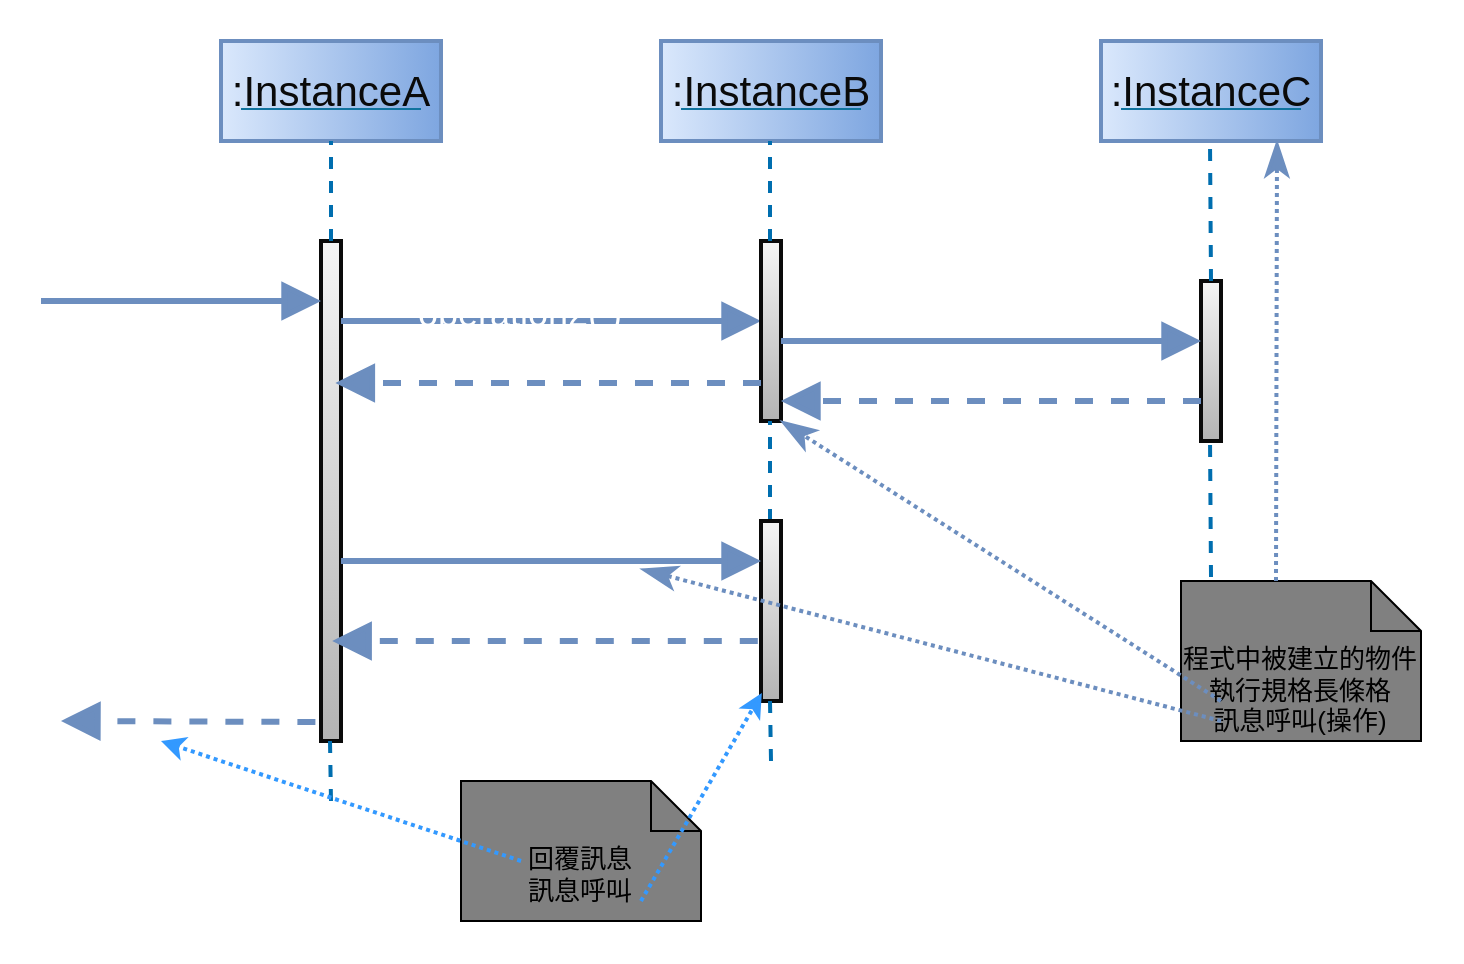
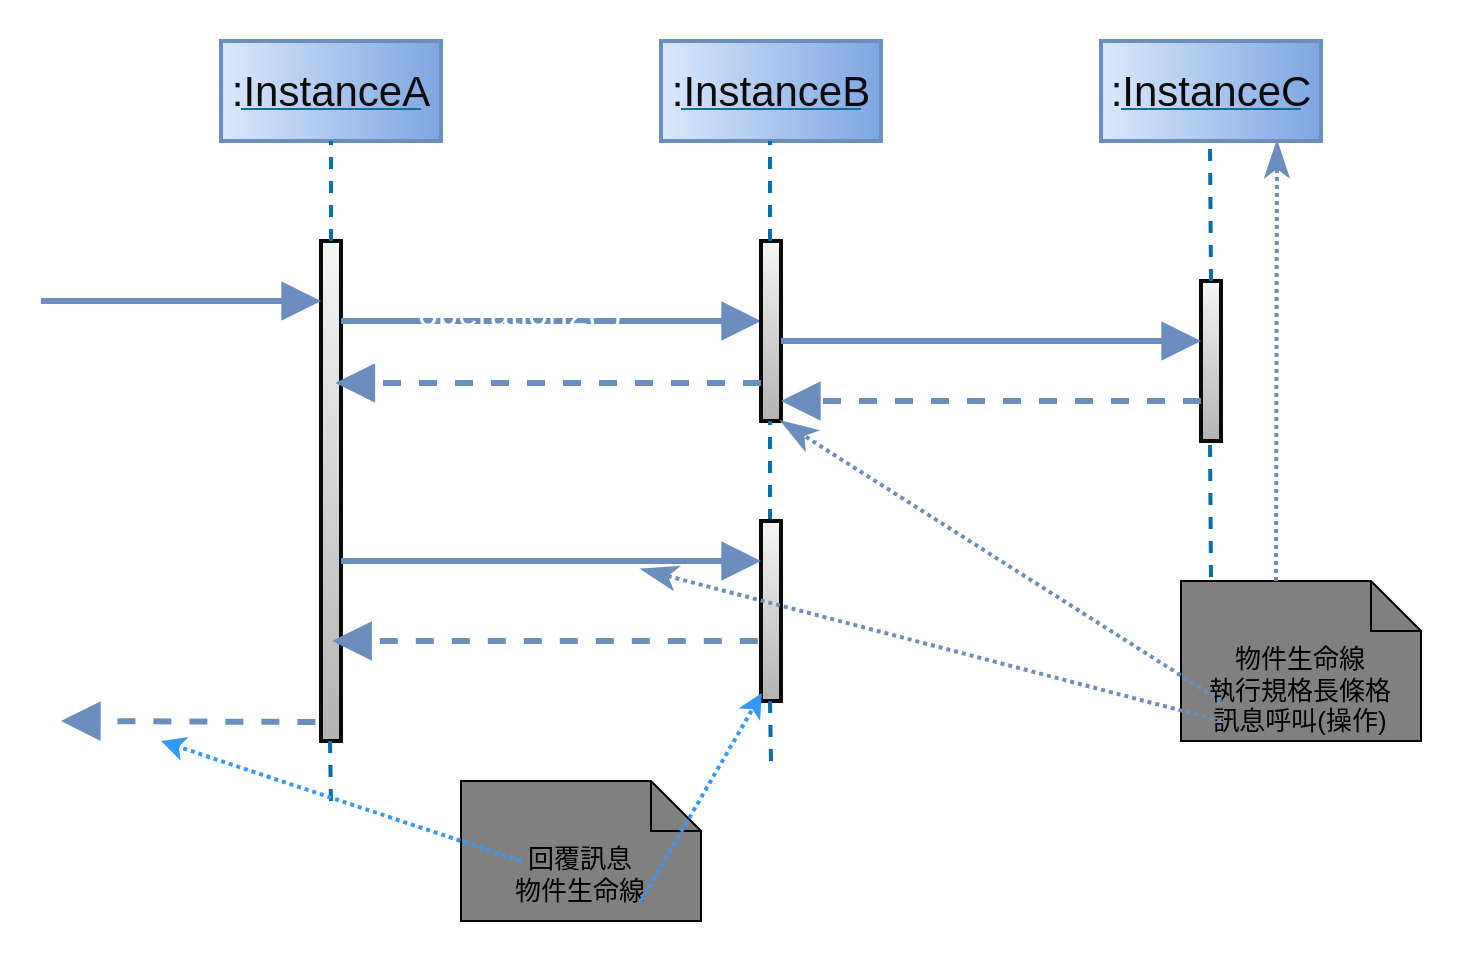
node "程式中被建立的物件 執行規格長條格 訊息呼叫(操作)": label "程式中被建立的物件 執行規格長條格 訊息呼叫(操作)" -> "物件生命線 執行規格長條格 訊息呼叫(操作)"
node "回覆訊息 訊息呼叫": label "回覆訊息 訊息呼叫" -> "回覆訊息 物件生命線"
